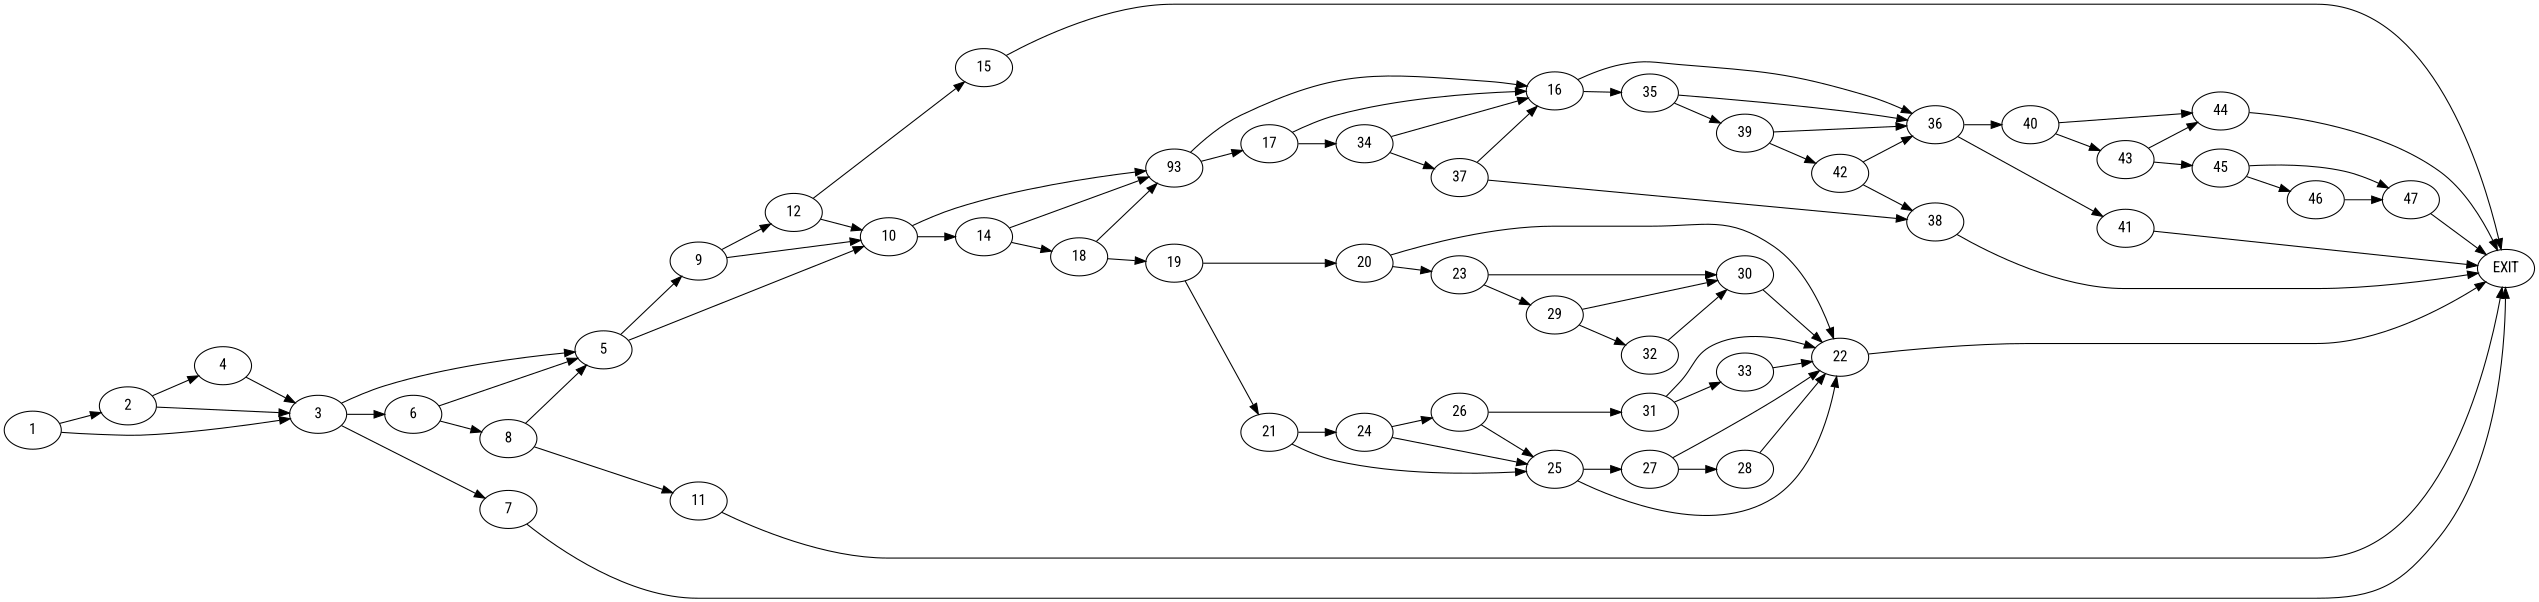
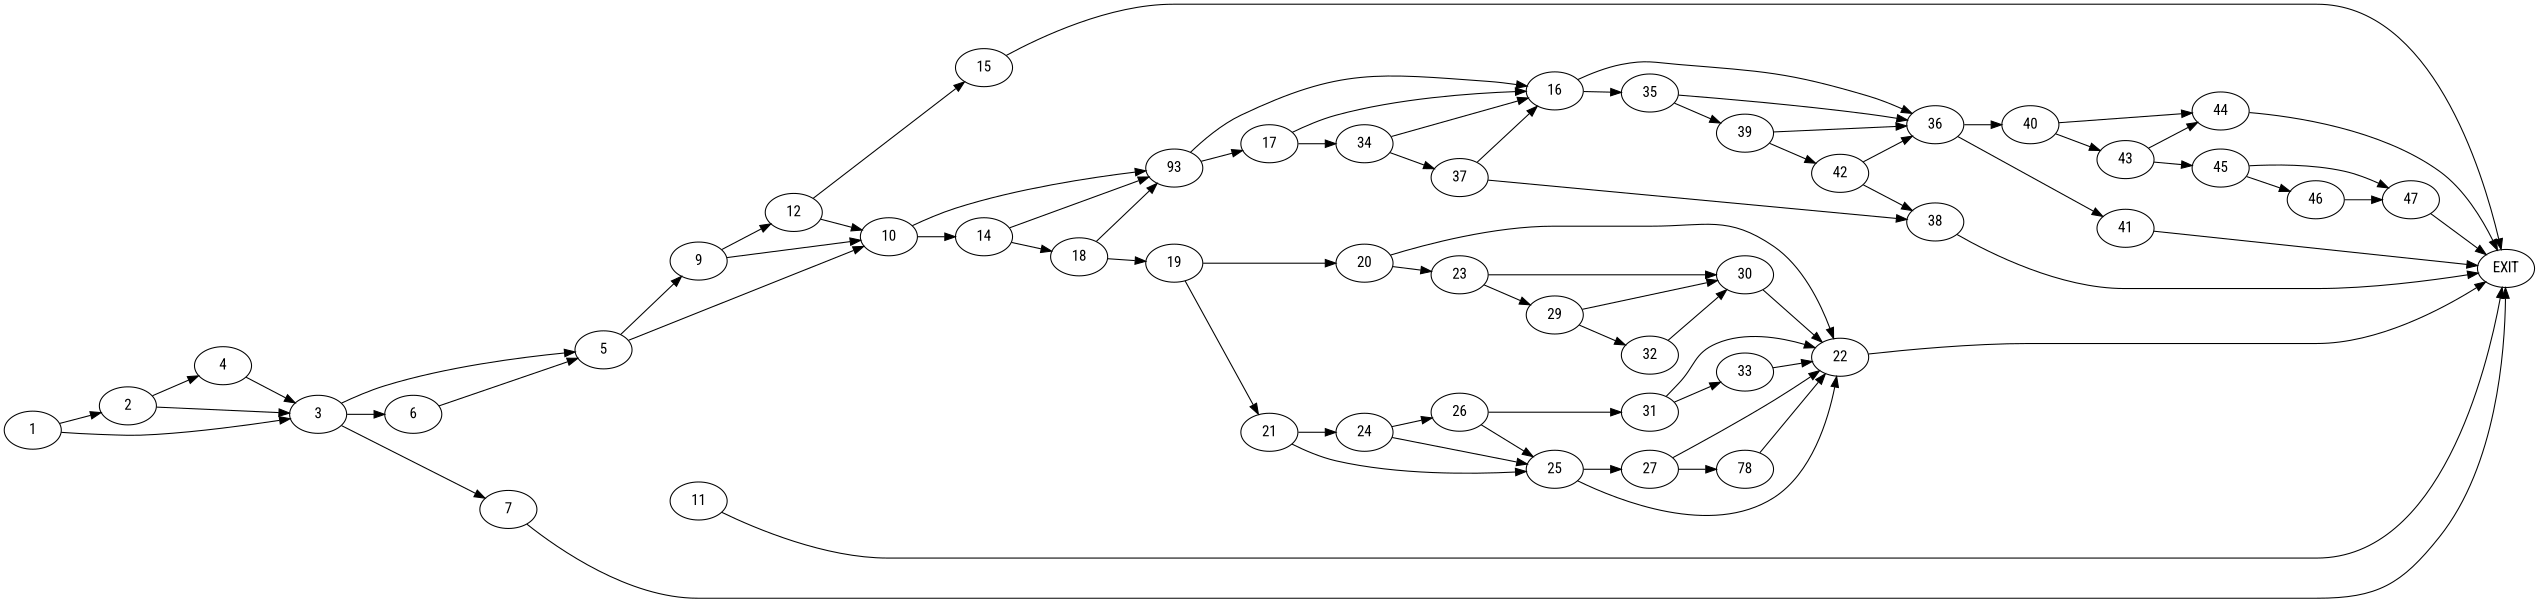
node "8": removed
node "28": label "28" -> "78"
